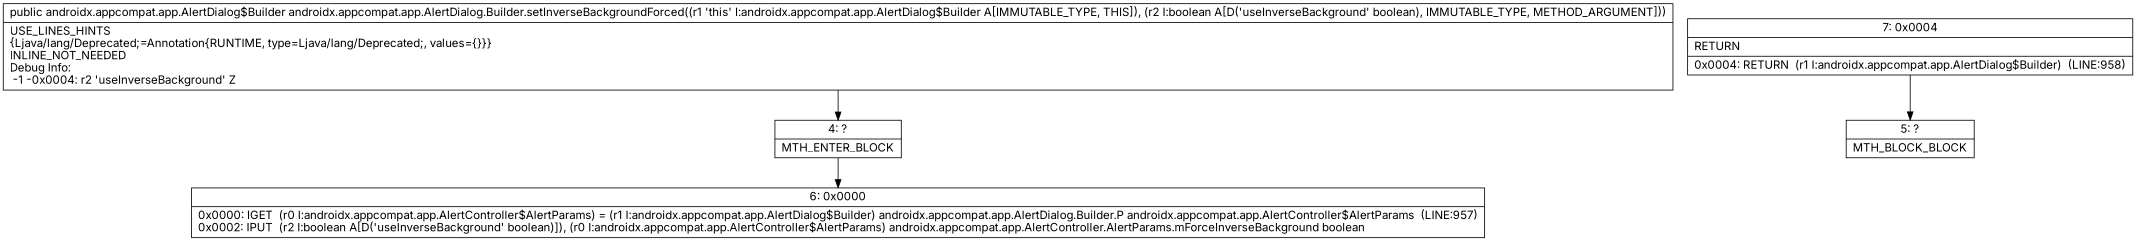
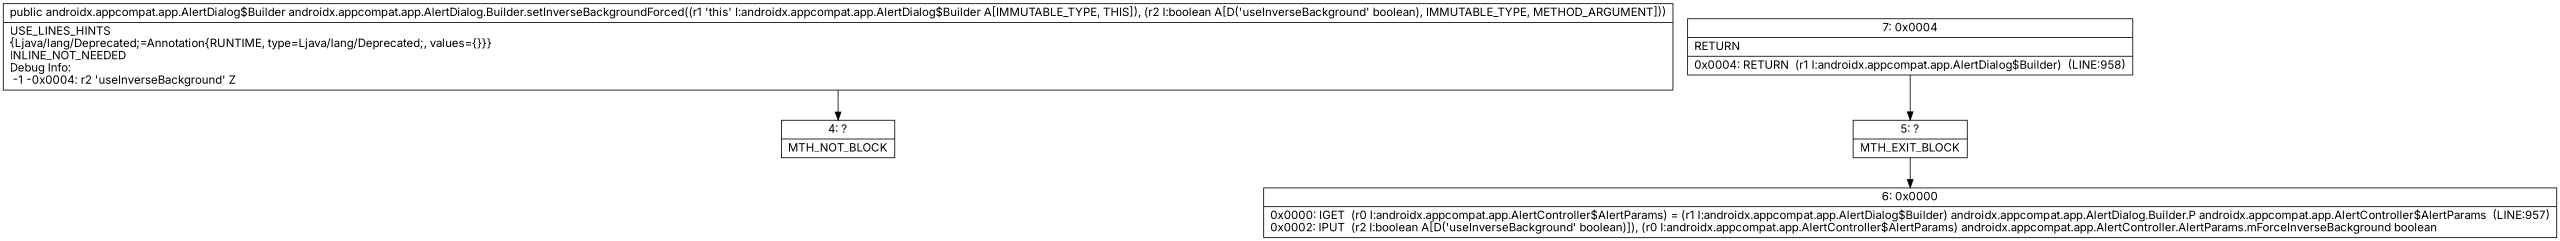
node "4: ?": text "MTH_ENTER_BLOCK" -> "MTH_NOT_BLOCK"
node "5: ?": text "MTH_BLOCK_BLOCK" -> "MTH_EXIT_BLOCK"
edge "4: ?" -> "6: 0x0000": now "5: ?" -> "6: 0x0000"
